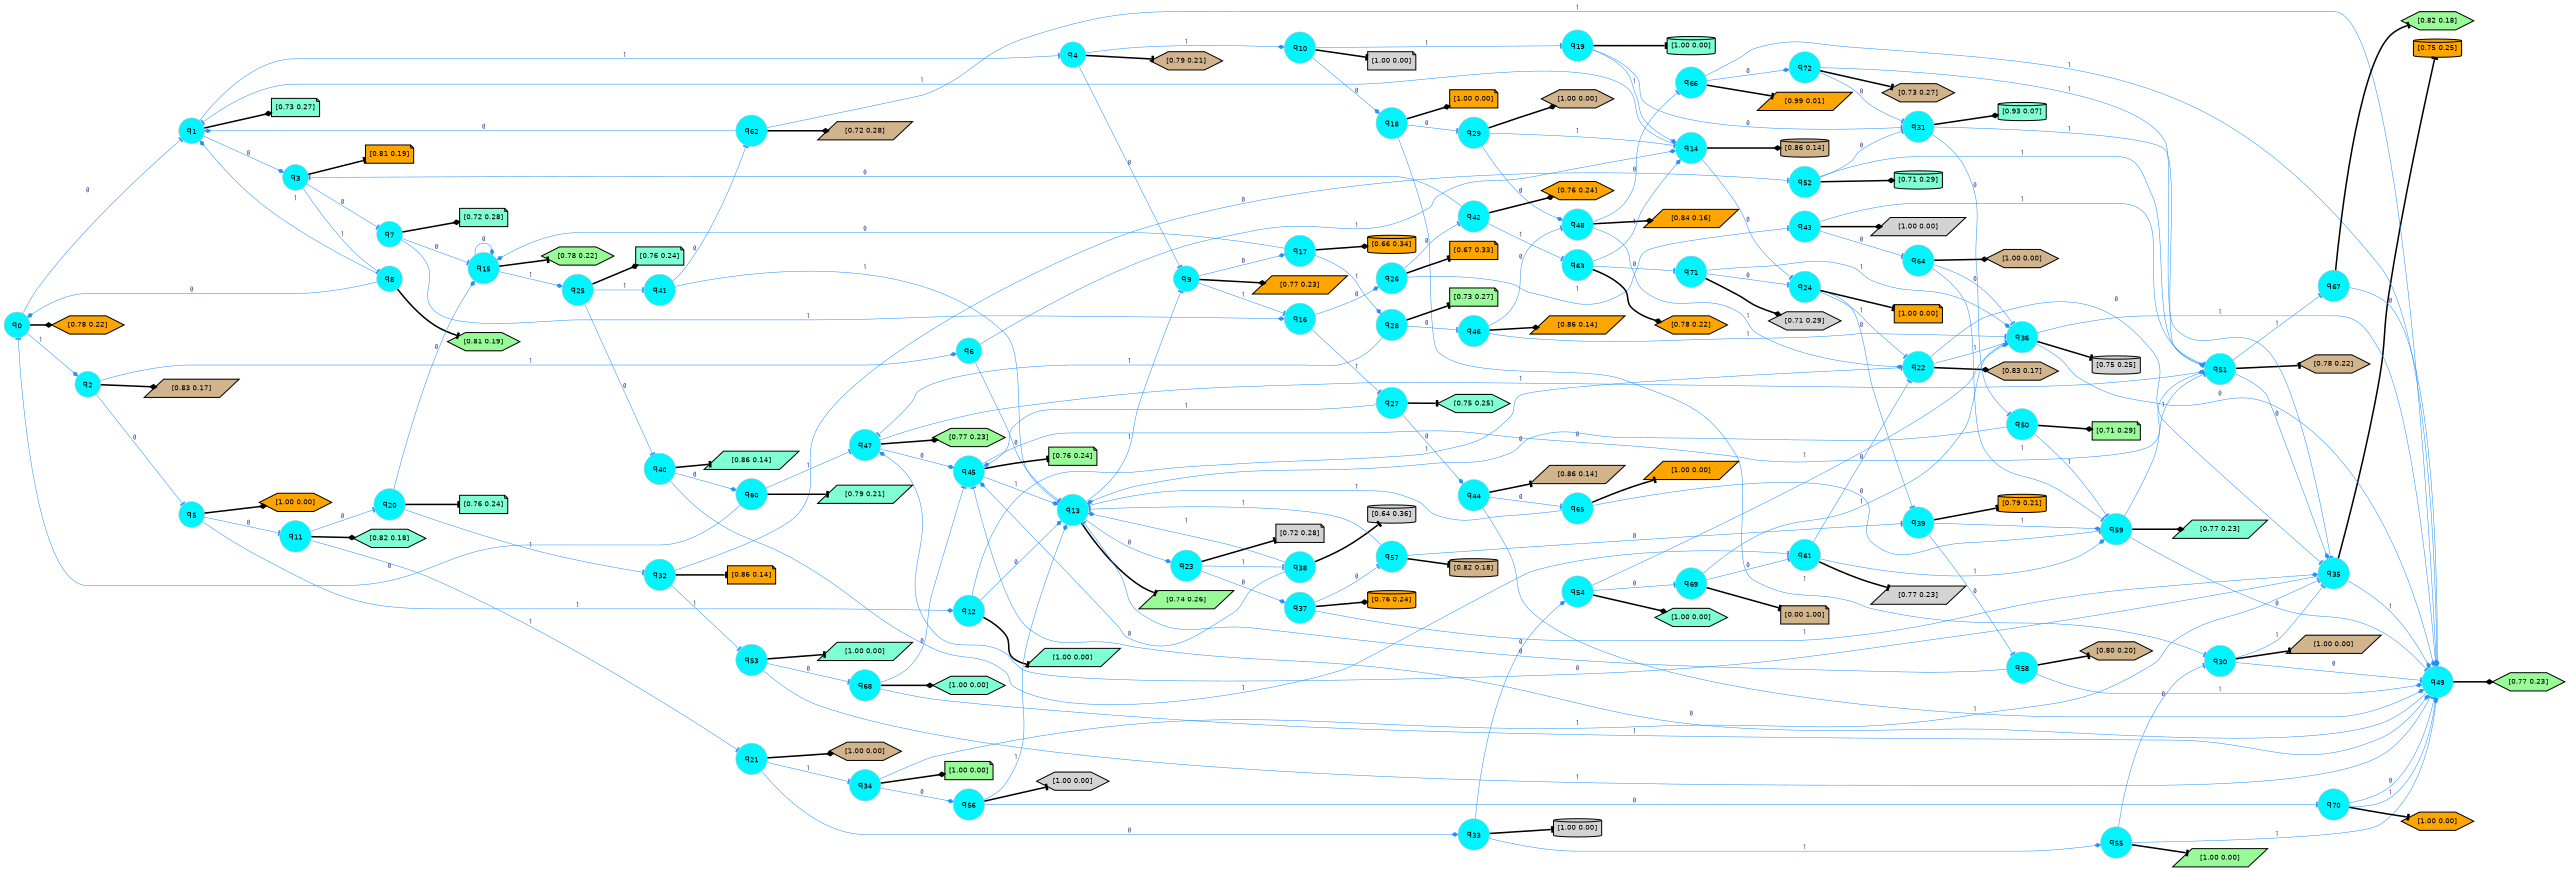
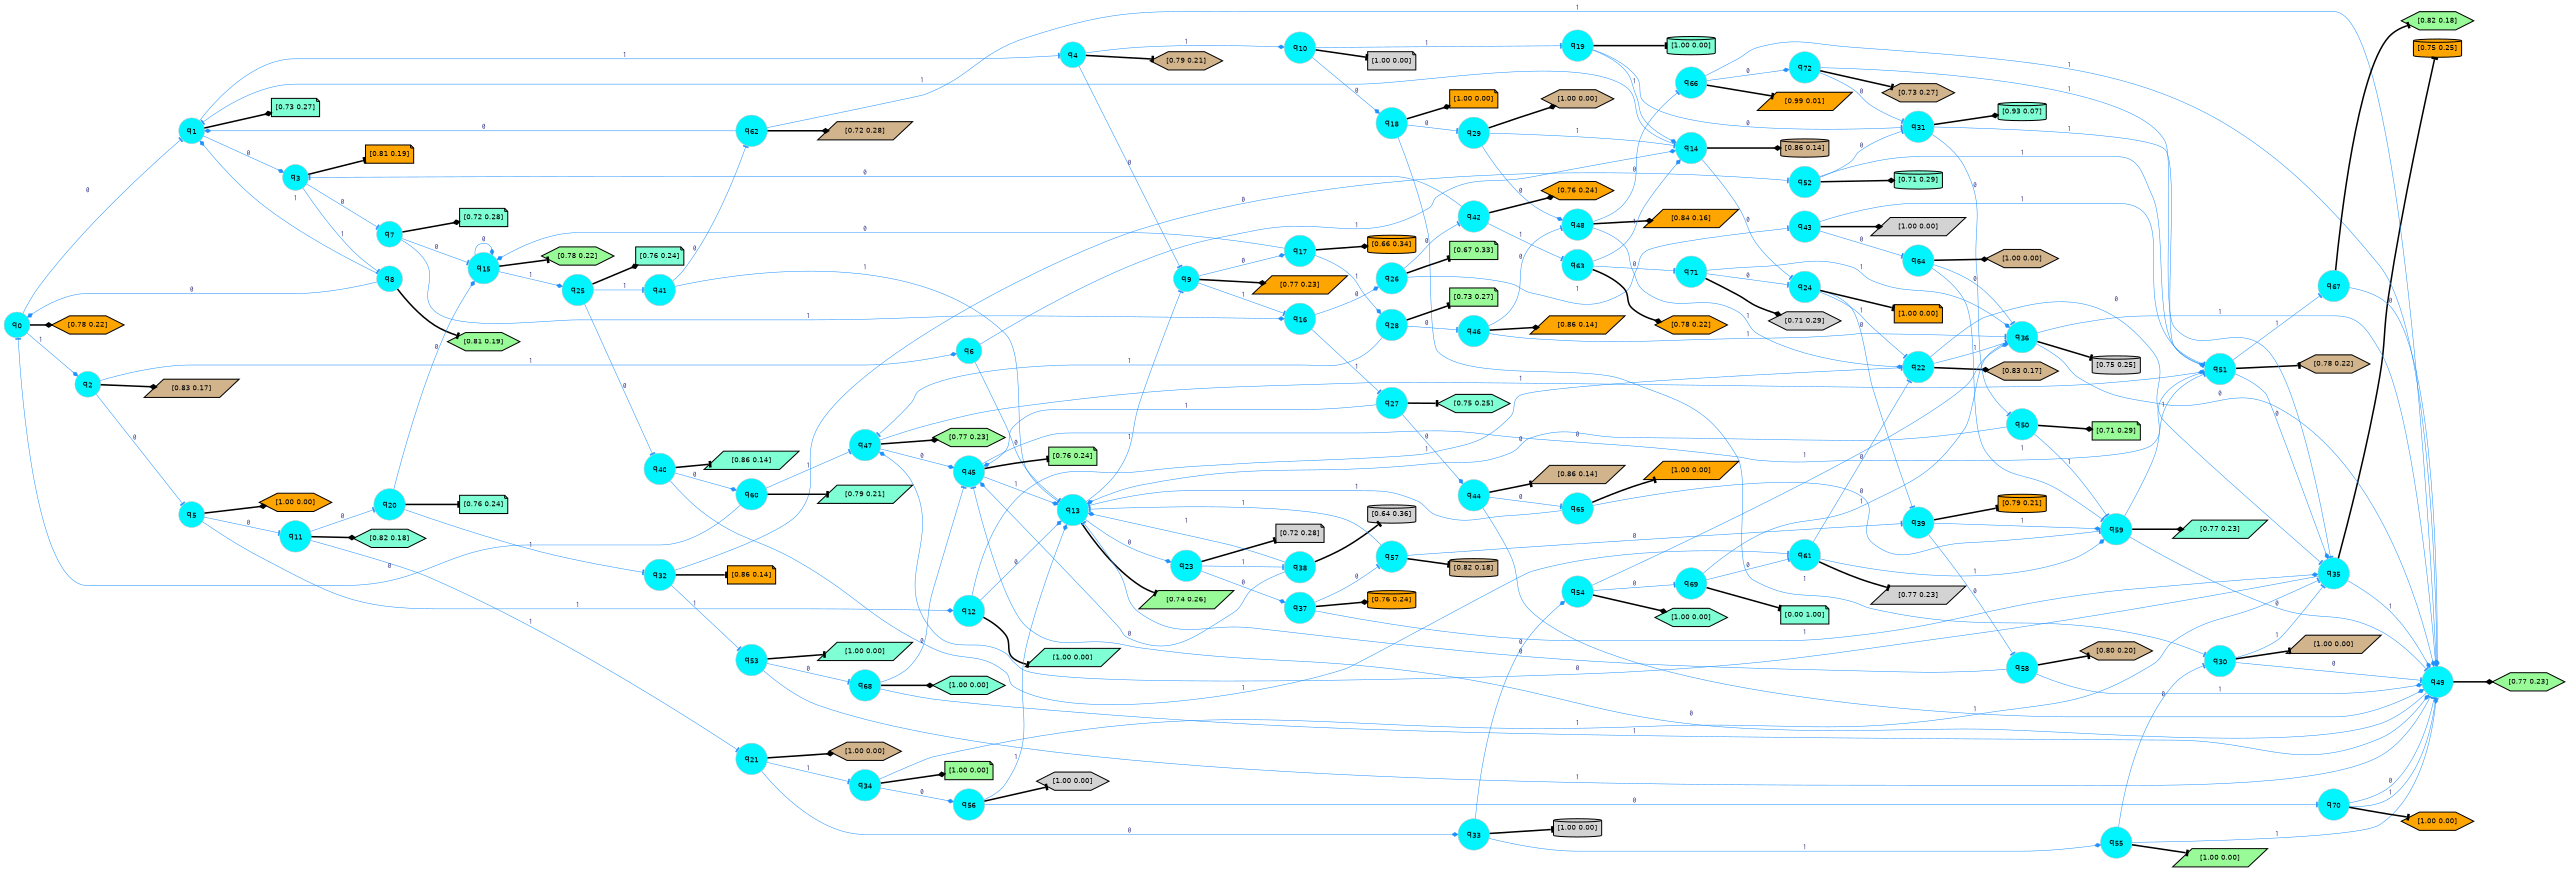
node "[0.67 0.33]": fillcolor orange -> palegreen
node "[0.00 1.00]": fillcolor tan -> aquamarine
